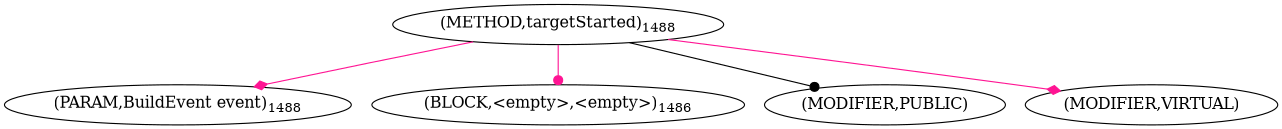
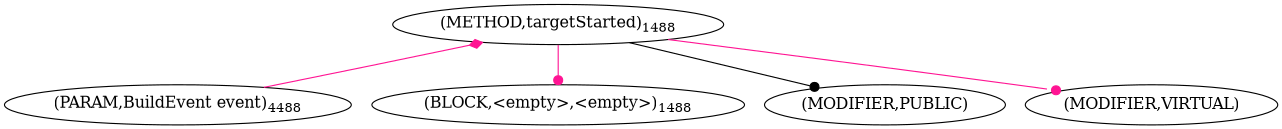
edge "(METHOD,targetStarted)" -> "(PARAM,BuildEvent event)": reversed
edge "(METHOD,targetStarted)" -> "(MODIFIER,VIRTUAL)": arrowhead diamond -> dot
node "(PARAM,BuildEvent event)": text "1488" -> "4488"
node "(BLOCK,<empty>,<empty>)": text "1486" -> "1488"
